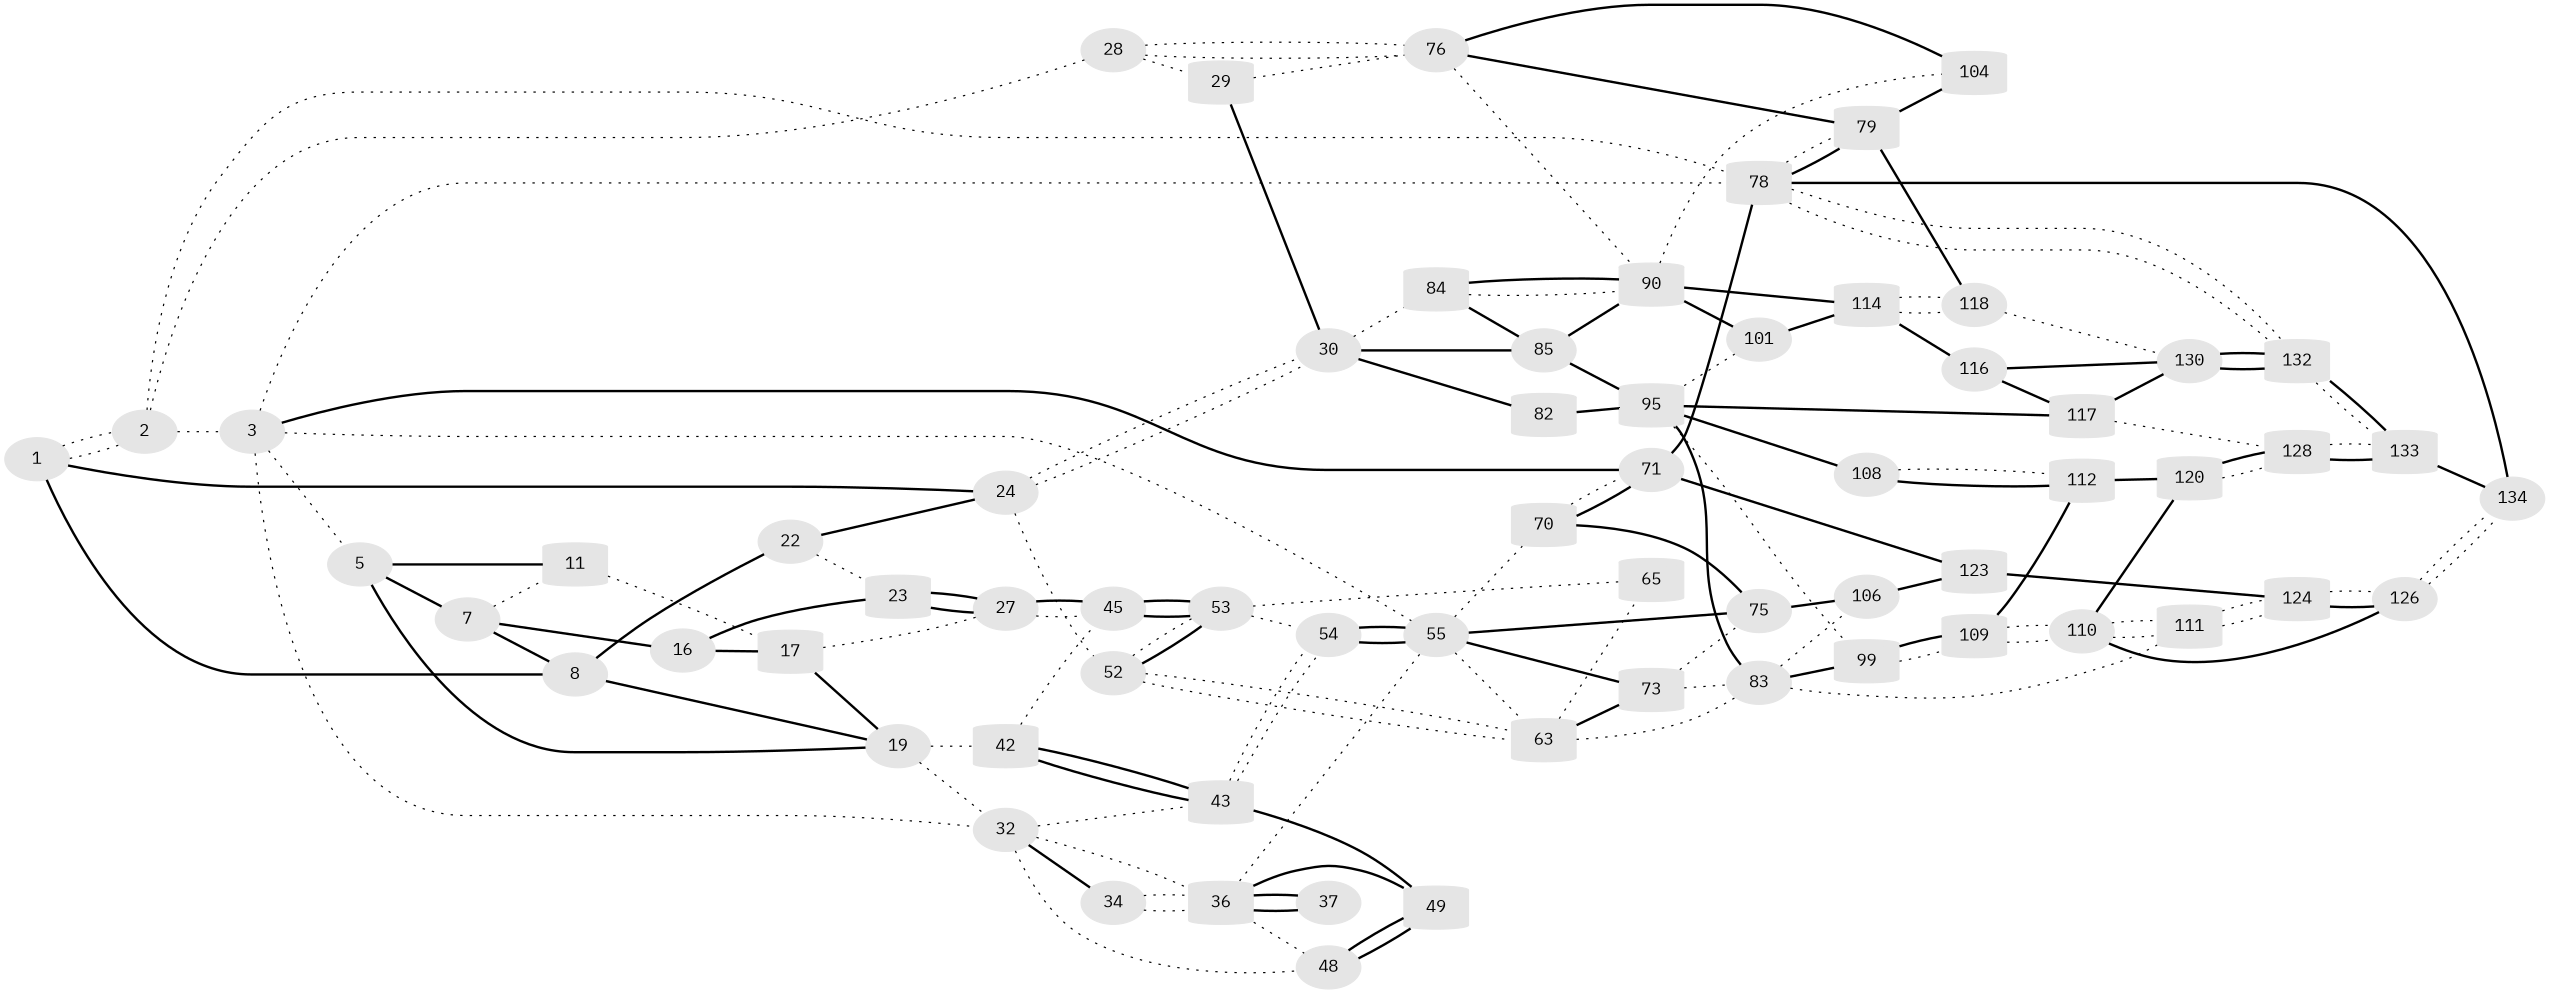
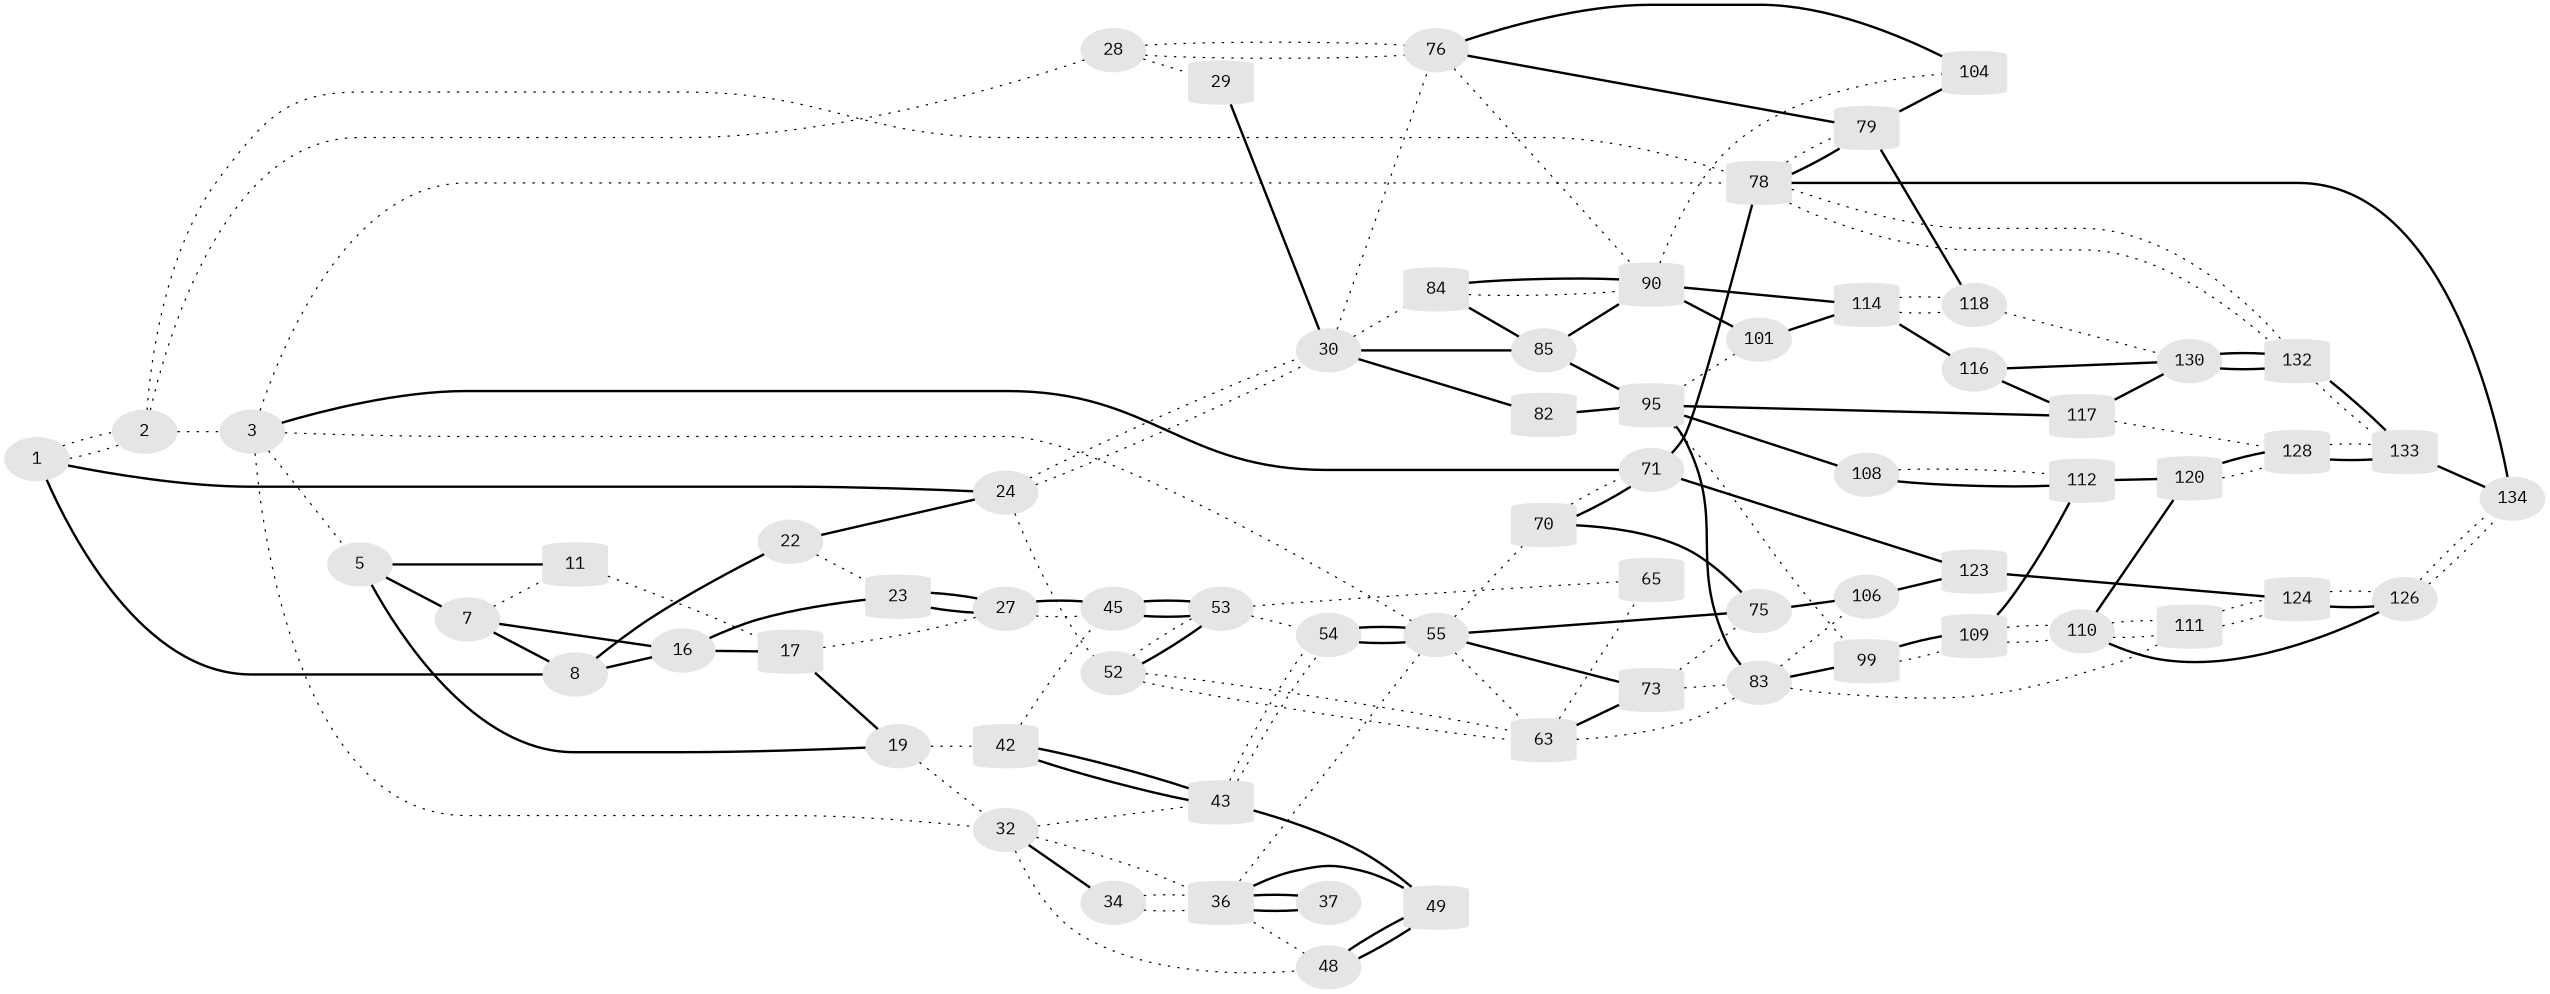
edge "76" -- "29": now "76" -- "30"
edge "8" -- "19": now "8" -- "16"
